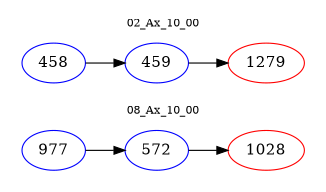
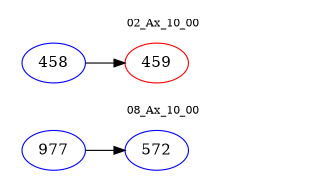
node "459": color blue -> red
node "1279": removed
node "1028": removed
